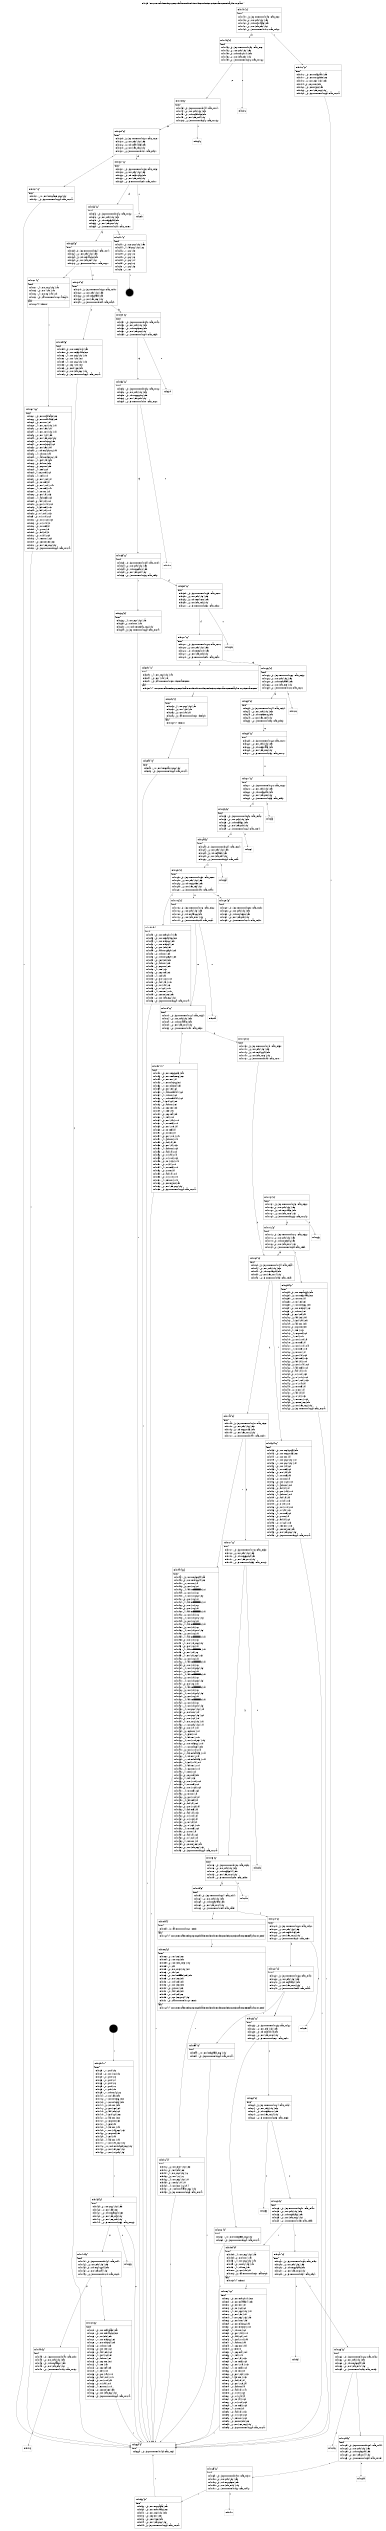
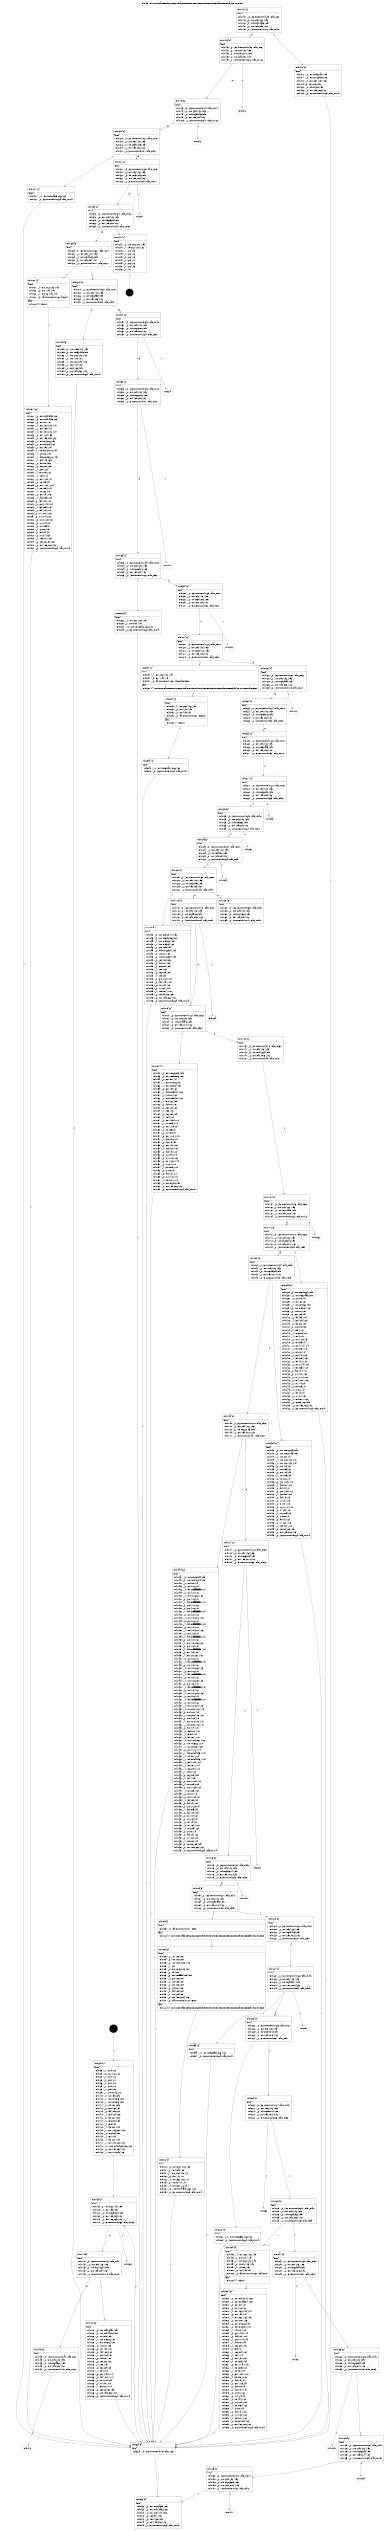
edge "0x40173b [28]" -> "0x40178f [28]": now "0x40173b [28]" -> "0x401757 [28]"
edge "0x40181b [28]" -> "0x4022f7": now "0x401837 [28]" -> "0x4022f7"
edge "0x401d36 [30]" -> "0x40266a [5]": reversed
